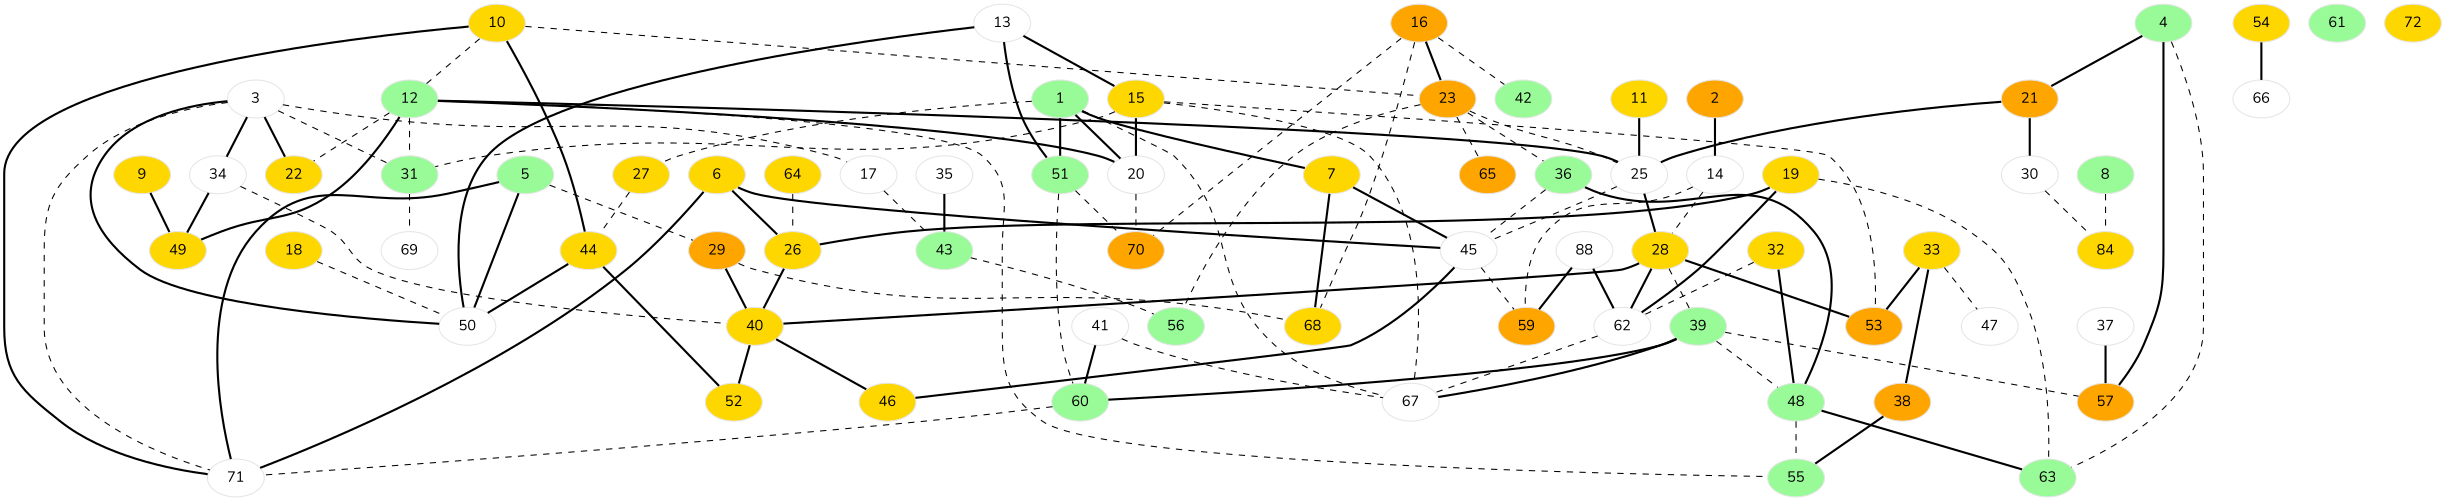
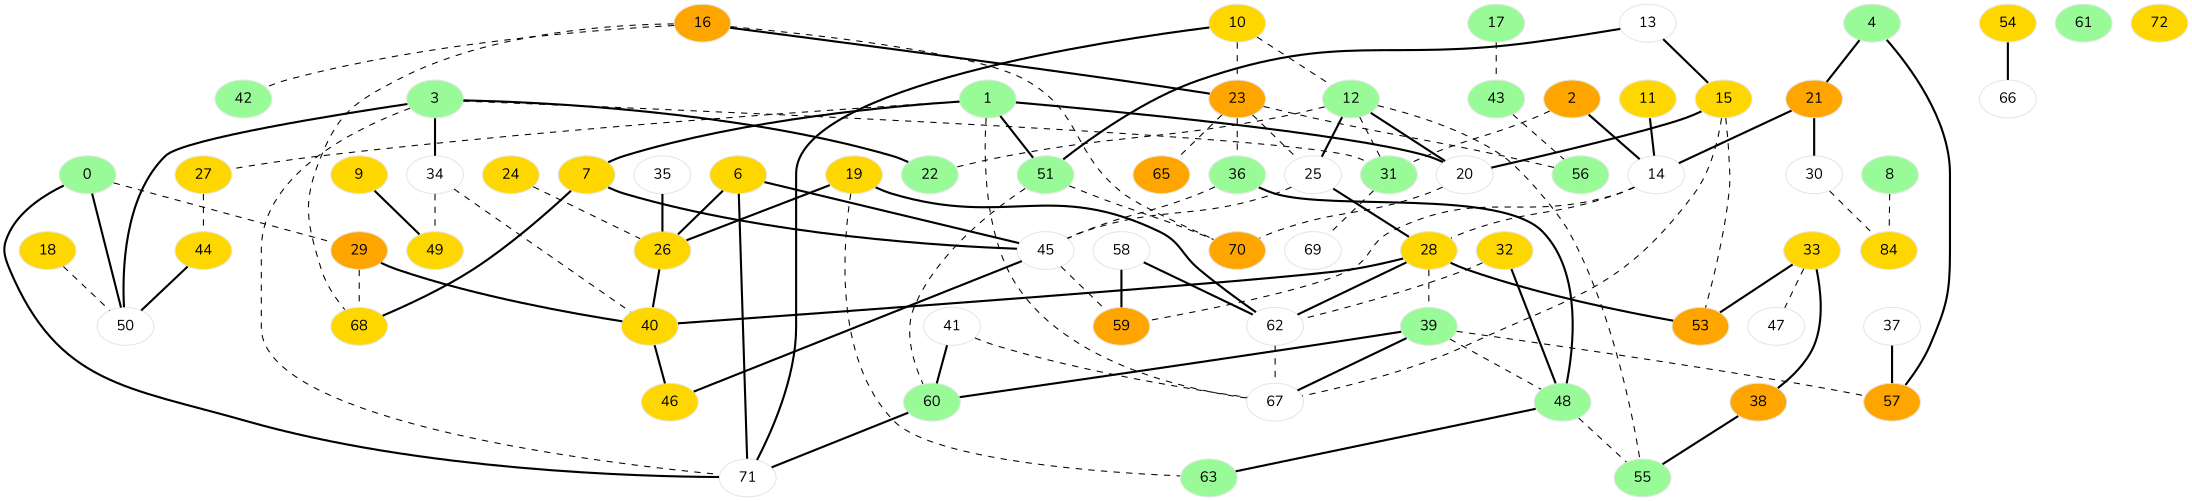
edge "13" -- "50": removed
node "3": fillcolor white -> palegreen
edge "21" -- "25": now "21" -- "14"
edge "3" -- "17": removed
edge "10" -- "44": removed
edge "11" -- "25": now "11" -- "14"
edge "15" -- "31": now "2" -- "31"
node "22": fillcolor gold -> palegreen
node "5": label "5" -> "0"
node "64": label "64" -> "24"
node "17": fillcolor white -> palegreen
edge "12" -- "49": removed
edge "35" -- "43": now "35" -- "26"
edge "34" -- "49": style bold -> dashed
node "88": label "88" -> "58"
edge "4" -- "63": removed
node "52": removed
edge "60" -- "71": style dashed -> bold
